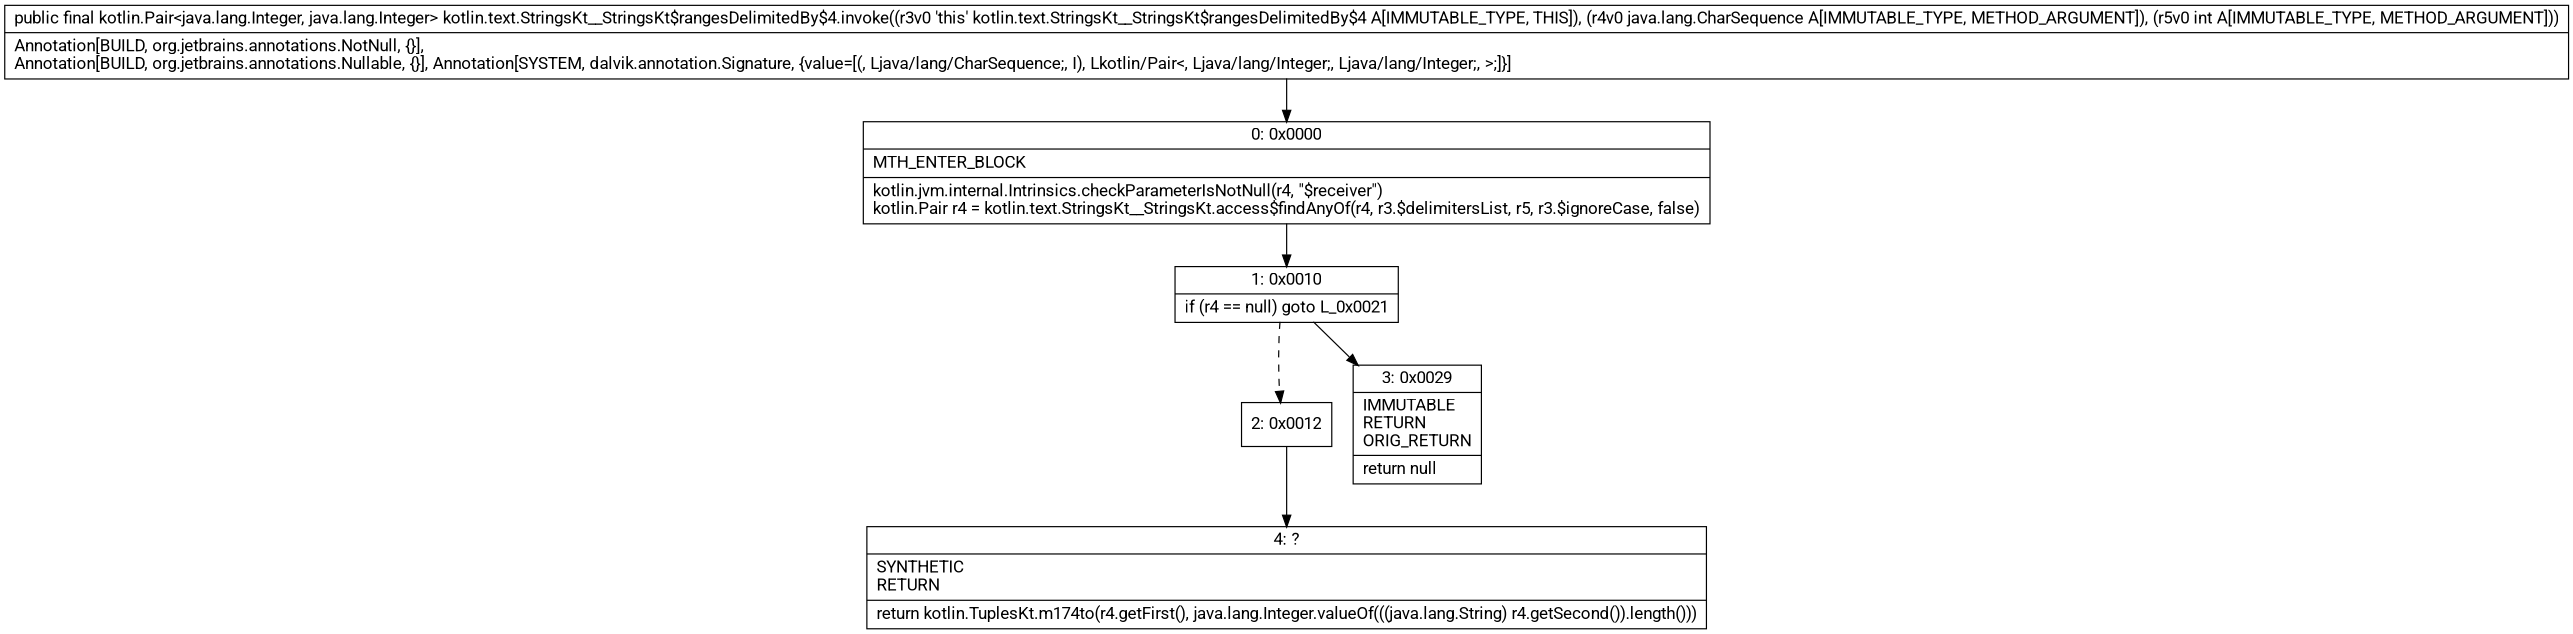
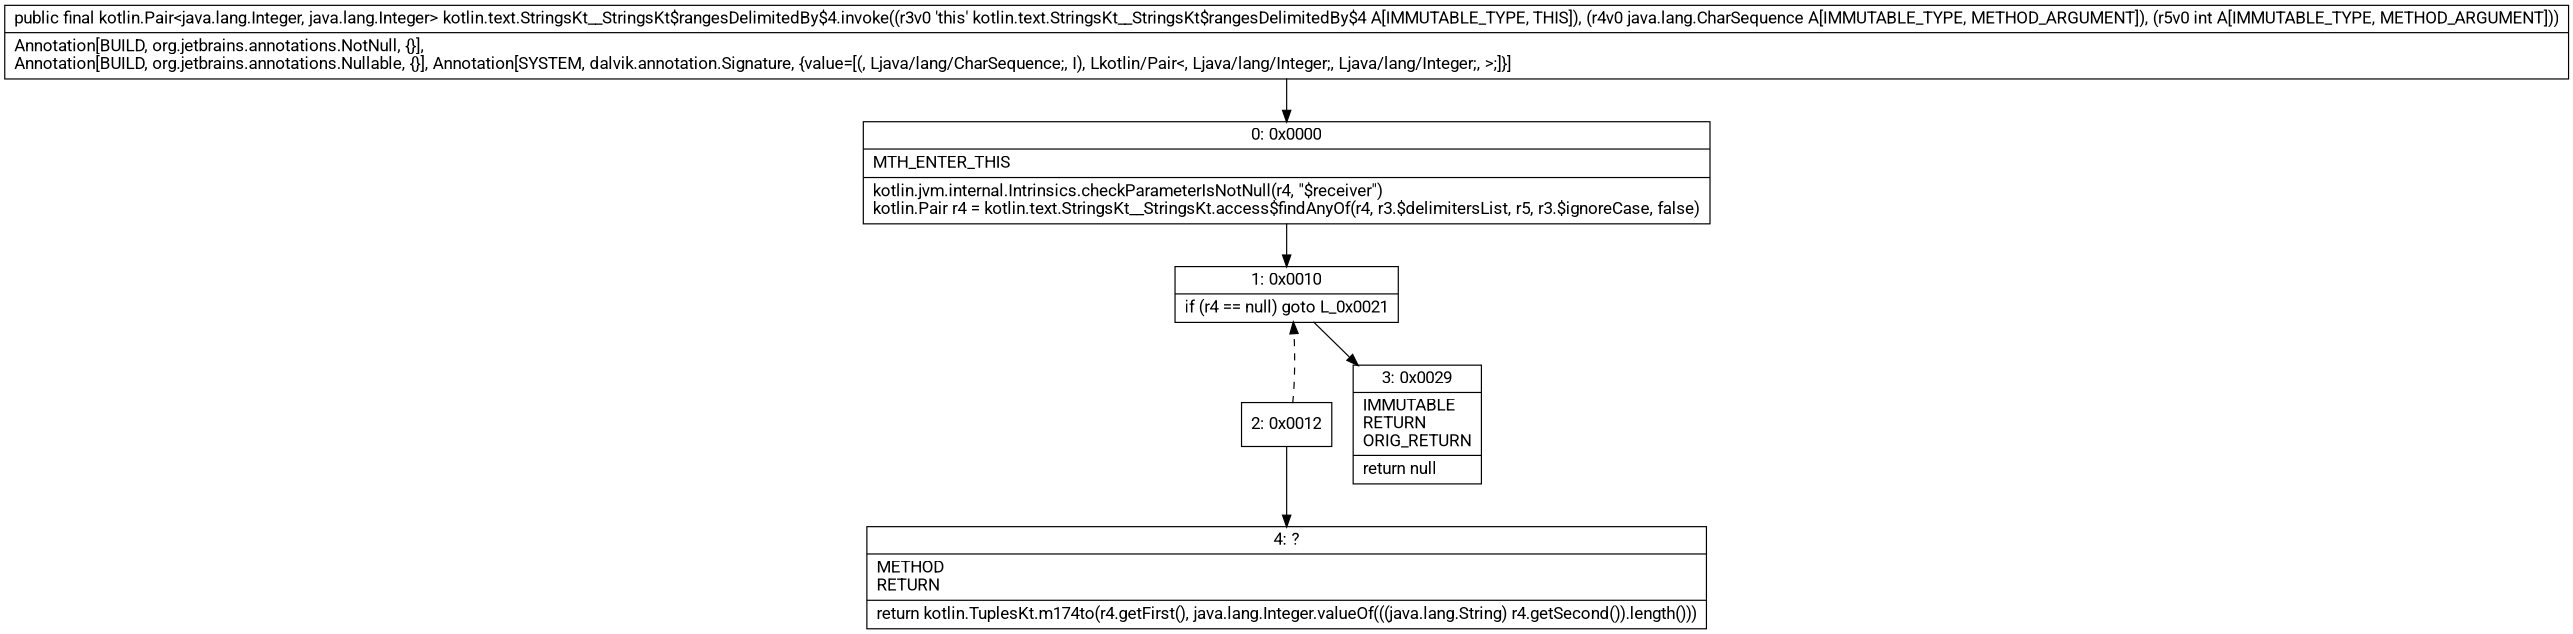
node "0: 0x0000": text "MTH_ENTER_BLOCK" -> "MTH_ENTER_THIS"
edge "1: 0x0010" -> "2: 0x0012": reversed
node "4: ?": text "SYNTHETIC" -> "METHOD"
